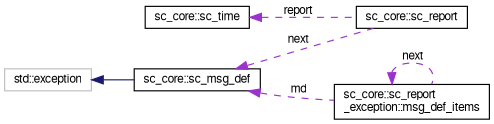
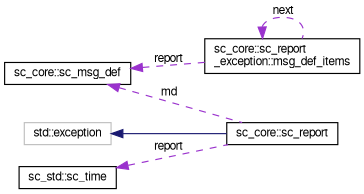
node "sc_core::sc_time": label "sc_core::sc_time" -> "sc_std::sc_time"
edge "sc_core::sc_report" -> "sc_core::sc_msg_def": label " next" -> " md"
edge "sc_core::sc_msg_def" -> "std::exception": now "sc_core::sc_report" -> "std::exception"
edge "sc_core::sc_report _exception::msg_def_items" -> "sc_core::sc_msg_def": label " md" -> " report"
